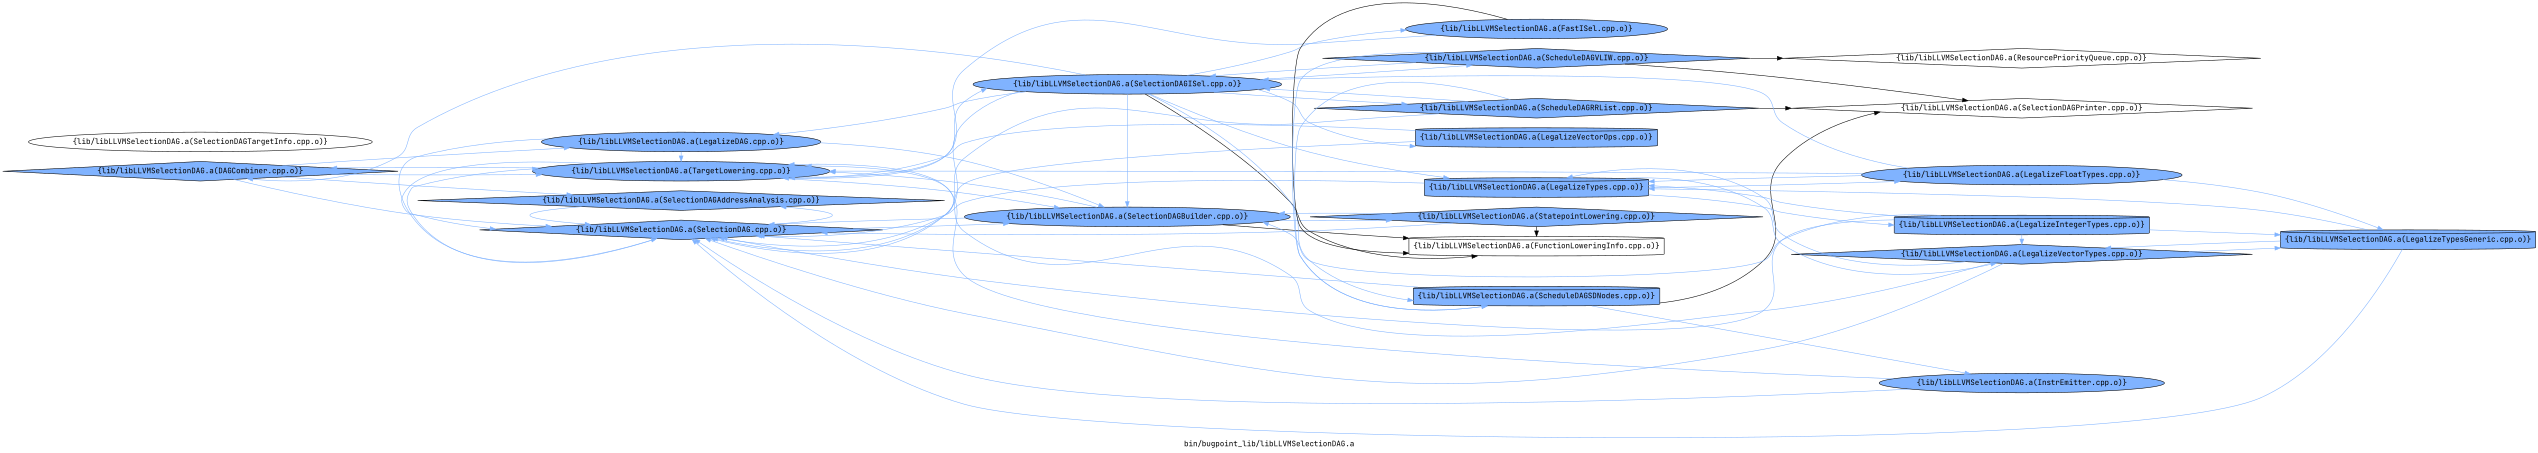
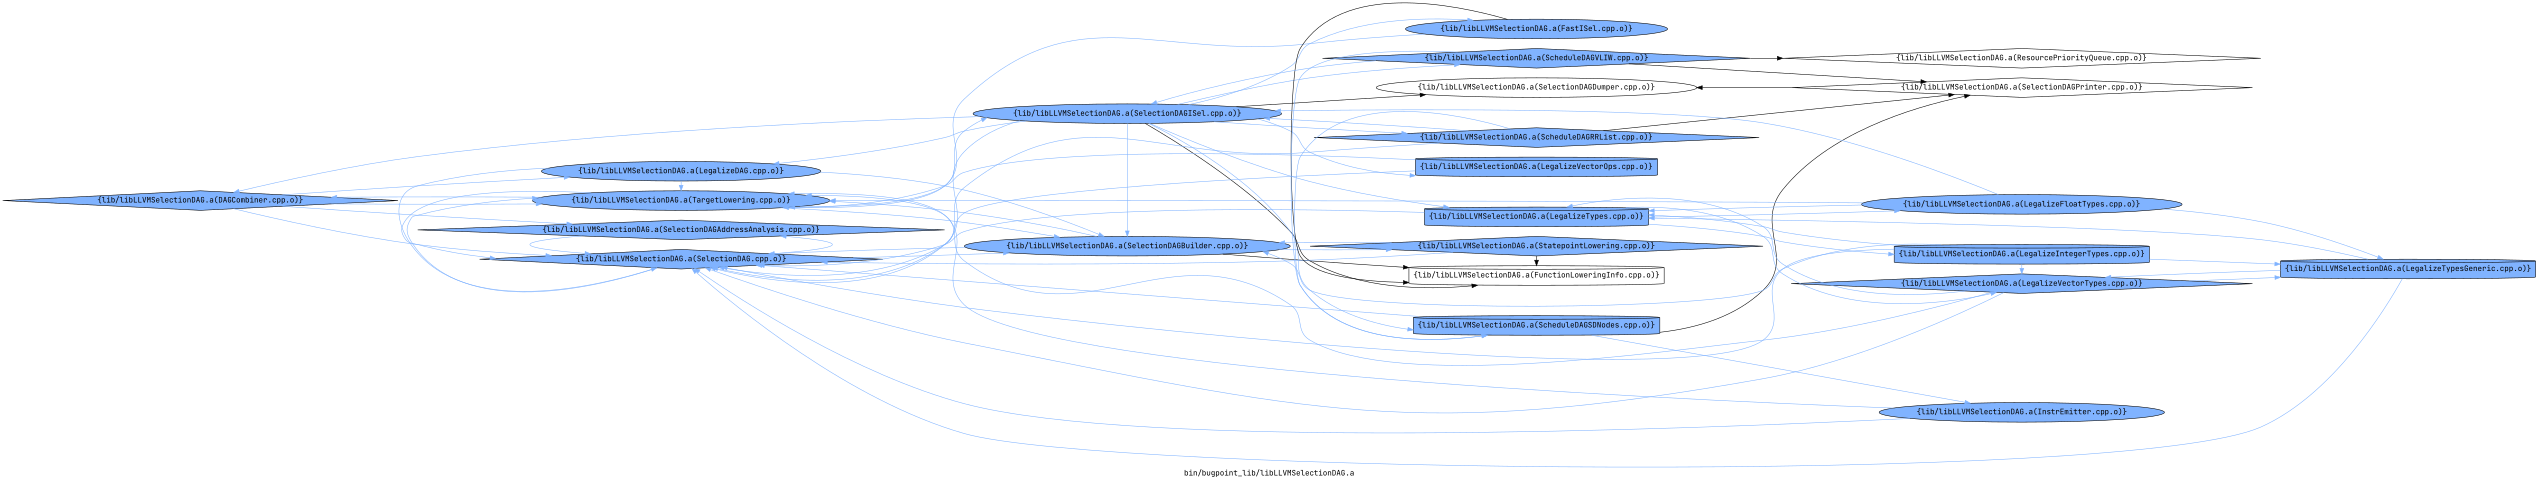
node "{lib/libLLVMSelectionDAG.a(SelectionDAGDumper.cpp.o)}": added
node "{lib/libLLVMSelectionDAG.a(SelectionDAGTargetInfo.cpp.o)}": removed
